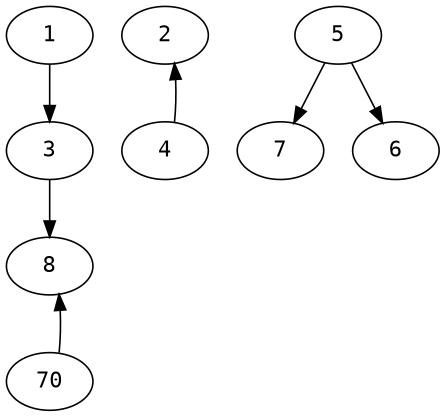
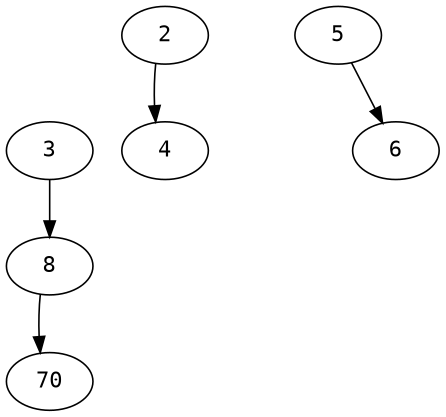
node "1": removed
edge "4" -> "2": reversed
node "7": removed
edge "70" -> "8": reversed
